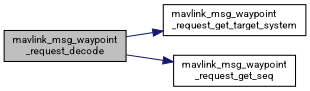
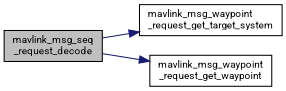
node "mavlink_msg_waypoint _request_decode": label "mavlink_msg_waypoint _request_decode" -> "mavlink_msg_seq _request_decode"
node "mavlink_msg_waypoint _request_get_seq": label "mavlink_msg_waypoint _request_get_seq" -> "mavlink_msg_waypoint _request_get_waypoint"
